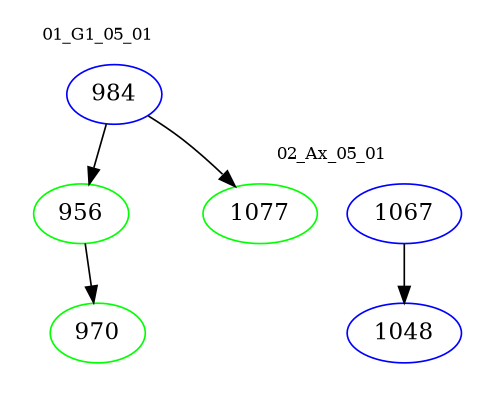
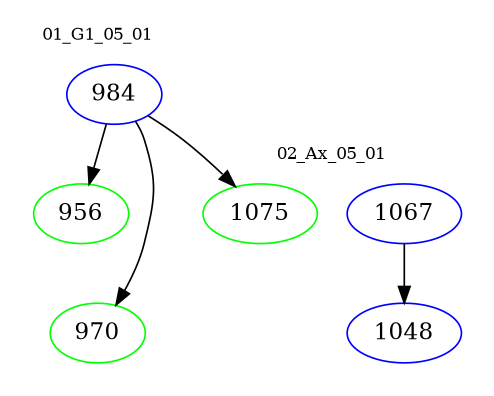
node "1077": label "1077" -> "1075"
edge "956" -> "970": now "984" -> "970"
